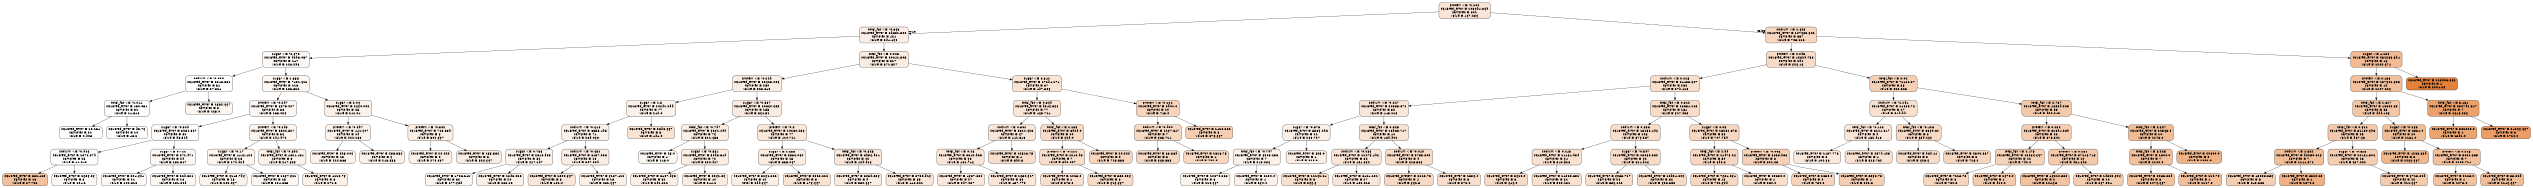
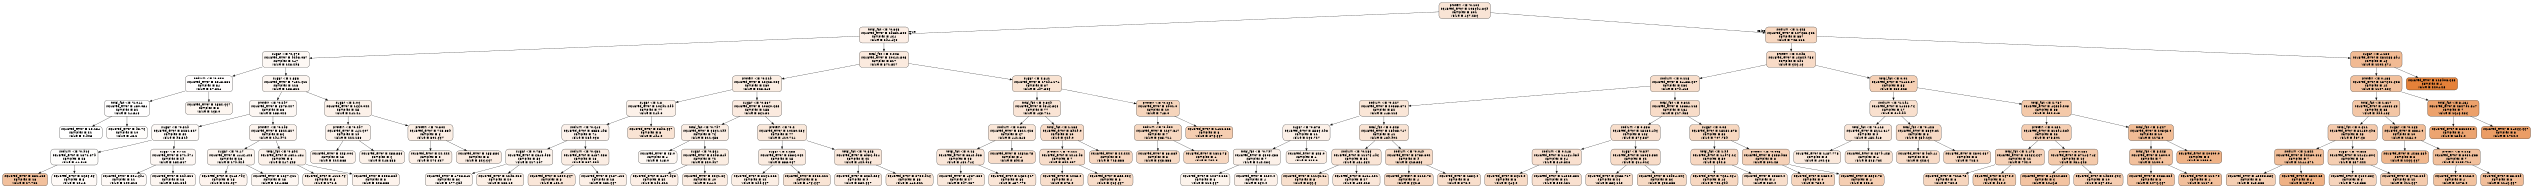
node "squared_error = 3538.889 samples = 3 value = 208.333": added
node "squared_error = 3261.222 samples = 12 total = 299.667": label "squared_error = 3261.222 samples = 12 total = 299.667" -> "squared_error = 3261.222 samples = 12 value = 299.667"
node "squared_error = 6180.556 samples = 6 value = 748.333": added
